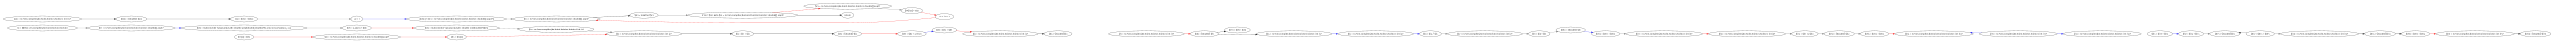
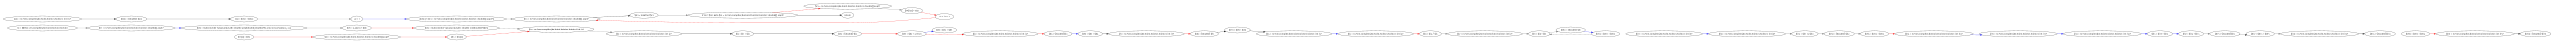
edge "$d7 = $d5 + $d4" -> "$i3 = r0.<vm.compiler.jbe.hoist.hoist01.hoist01: int i3>": now "$d4 = $d3 * 3.14159" -> "$i3 = r0.<vm.compiler.jbe.hoist.hoist01.hoist01: int i3>"
edge "$i14 = r0.<vm.compiler.jbe.hoist.hoist01.hoist01: int i11>" -> "$i16 = r0.<vm.compiler.jbe.hoist.hoist01.hoist01: int i10>": reversed
edge "$d17 = $d15 + $d14" -> "$d14 = (double) $i17": reversed
edge "$i3 = r0.<vm.compiler.jbe.hoist.hoist01.hoist01: int i3>" -> "$d6 = (double) $i3": color black -> red
node "$d9 = $d7 + $d6": added
edge "$i5 = r0.<vm.compiler.jbe.hoist.hoist01.hoist01: int i6>" -> "$i8 = $i6 / $i5": color blue -> red
edge "$d13 = $d11 + $d10" -> "$i11 = r0.<vm.compiler.jbe.hoist.hoist01.hoist01: int i9>": now "$d13 = $d11 + $d10" -> "$i9 = $i8 * $i7"
edge "$i11 = r0.<vm.compiler.jbe.hoist.hoist01.hoist01: int i9>" -> "$i10 = r0.<vm.compiler.jbe.hoist.hoist01.hoist01: int i8>": color red -> blue
edge "$i13 = r0.<vm.compiler.jbe.hoist.hoist01.hoist01: int i12>" -> "$i15 = $i14 * $i13": added
edge "$d16 = (double) $i18" -> "$d19 = $d17 + $d16": removed
edge "$d8 = (double) $i4" -> "$i6 = r0.<vm.compiler.jbe.hoist.hoist01.hoist01: int i5>": now "$d11 = $d9 + $d8" -> "$i6 = r0.<vm.compiler.jbe.hoist.hoist01.hoist01: int i5>"
edge "$d5 = $r2[0]" -> "$i0 = r0.<vm.compiler.jbe.hoist.hoist01.hoist01: int i2>": now "$d5 = $r2[0]" -> "$i1 = r0.<vm.compiler.jbe.hoist.hoist01.hoist01: int i1>"
